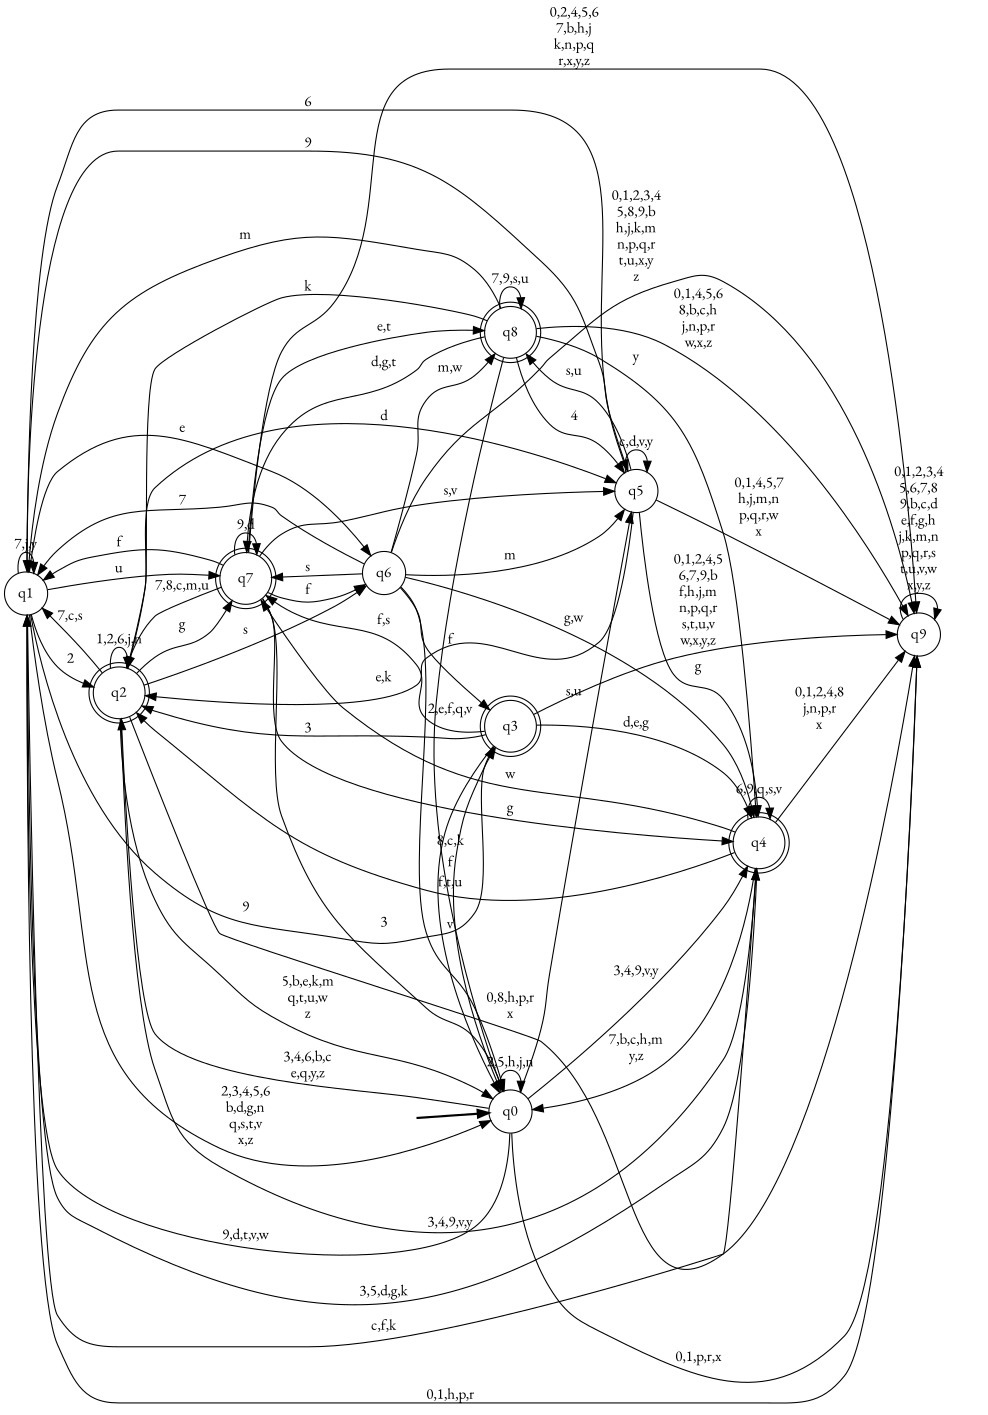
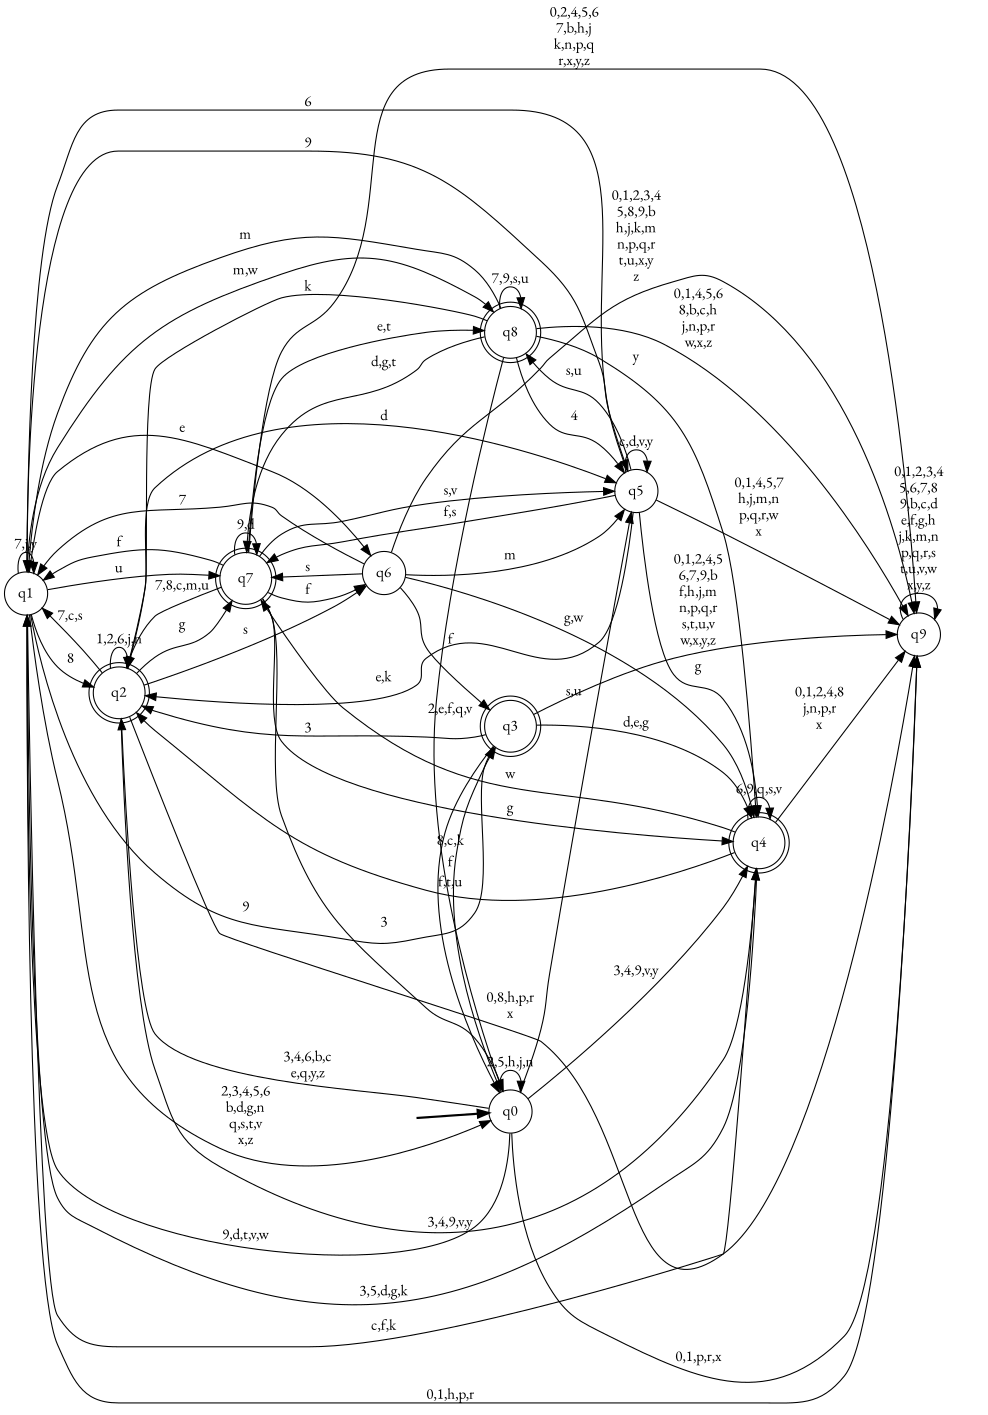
edge "q6" -> "q8": now "q1" -> "q8"
edge "q3" -> "q7": now "q5" -> "q7"
edge "q1" -> "q2": label "2" -> "8"
edge "q6" -> "q0": removed, label "v"
edge "q2" -> "q0": removed, label "5,b,e,k,m q,t,u,w z"
edge "q4" -> "q0": removed, label "7,b,c,h,m y,z"
